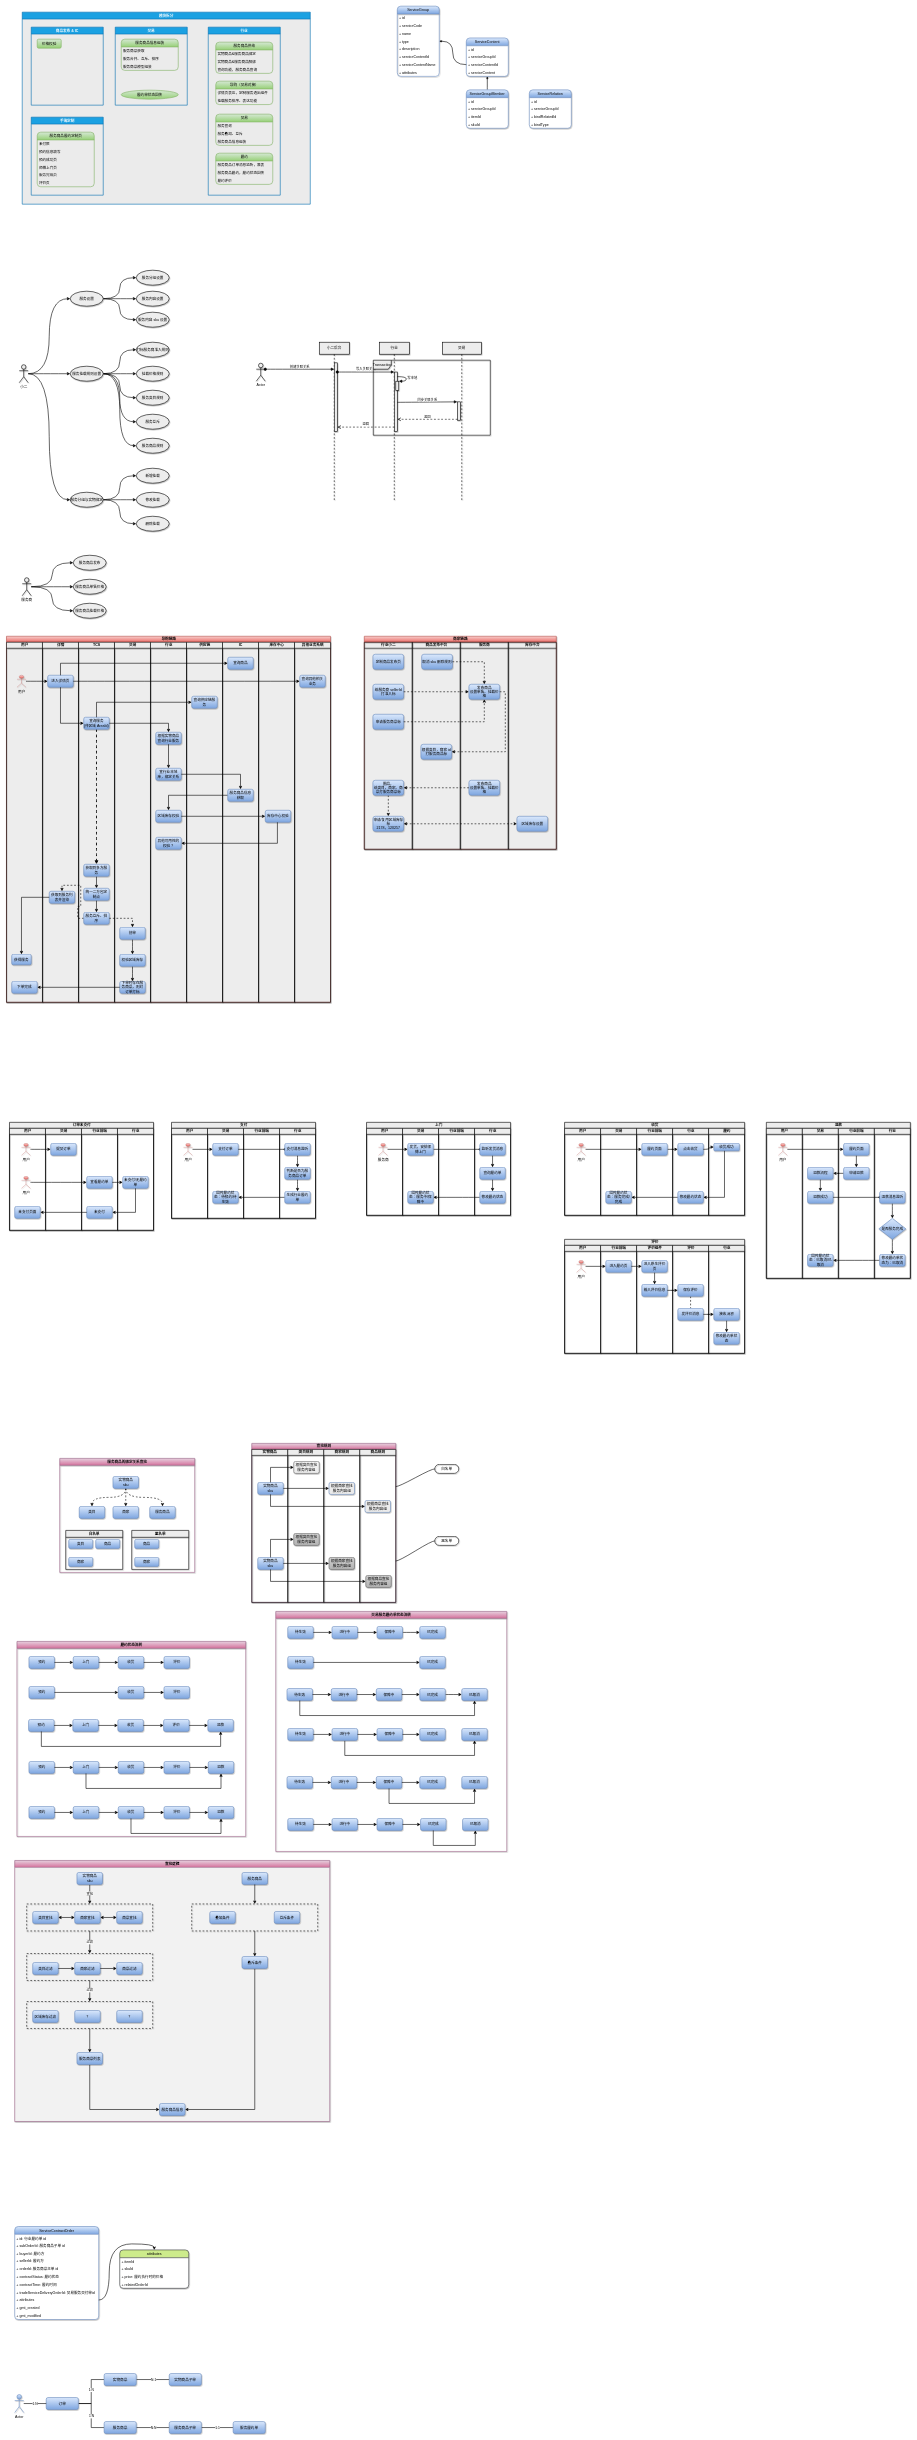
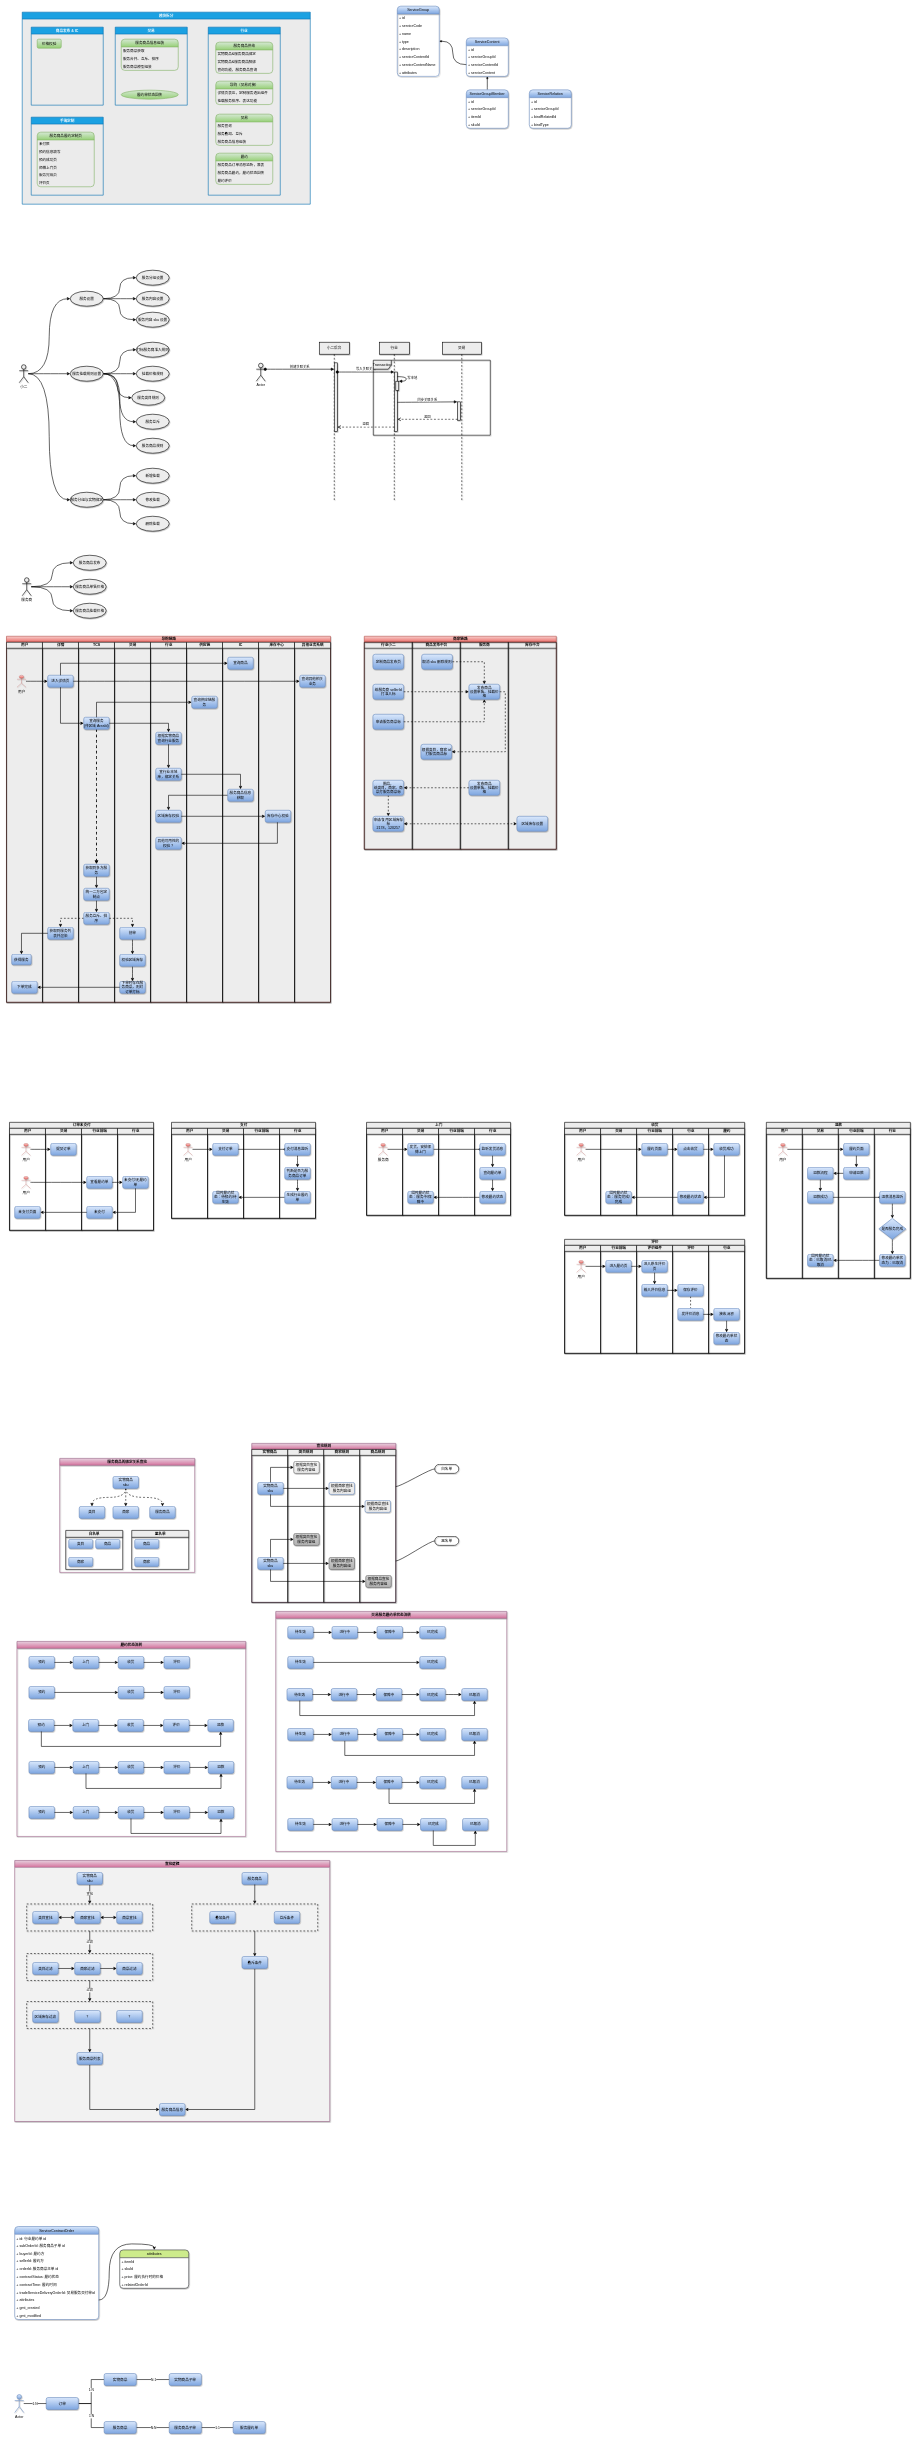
node "服务类目规则": moved (153, 398) -> (148, 398)
node "获取到服务列表并渲染": moved (62, 897) -> (60, 933)
node "收货成功": size 26x8 -> 26x12
